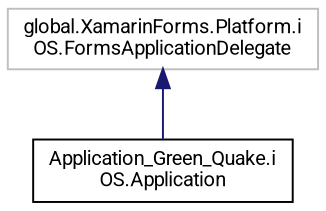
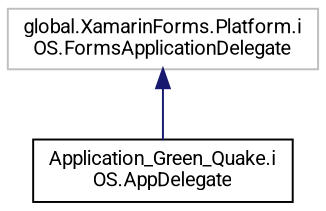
node "Application_Green_Quake.i OS.Application": label "Application_Green_Quake.i OS.Application" -> "Application_Green_Quake.i OS.AppDelegate"
